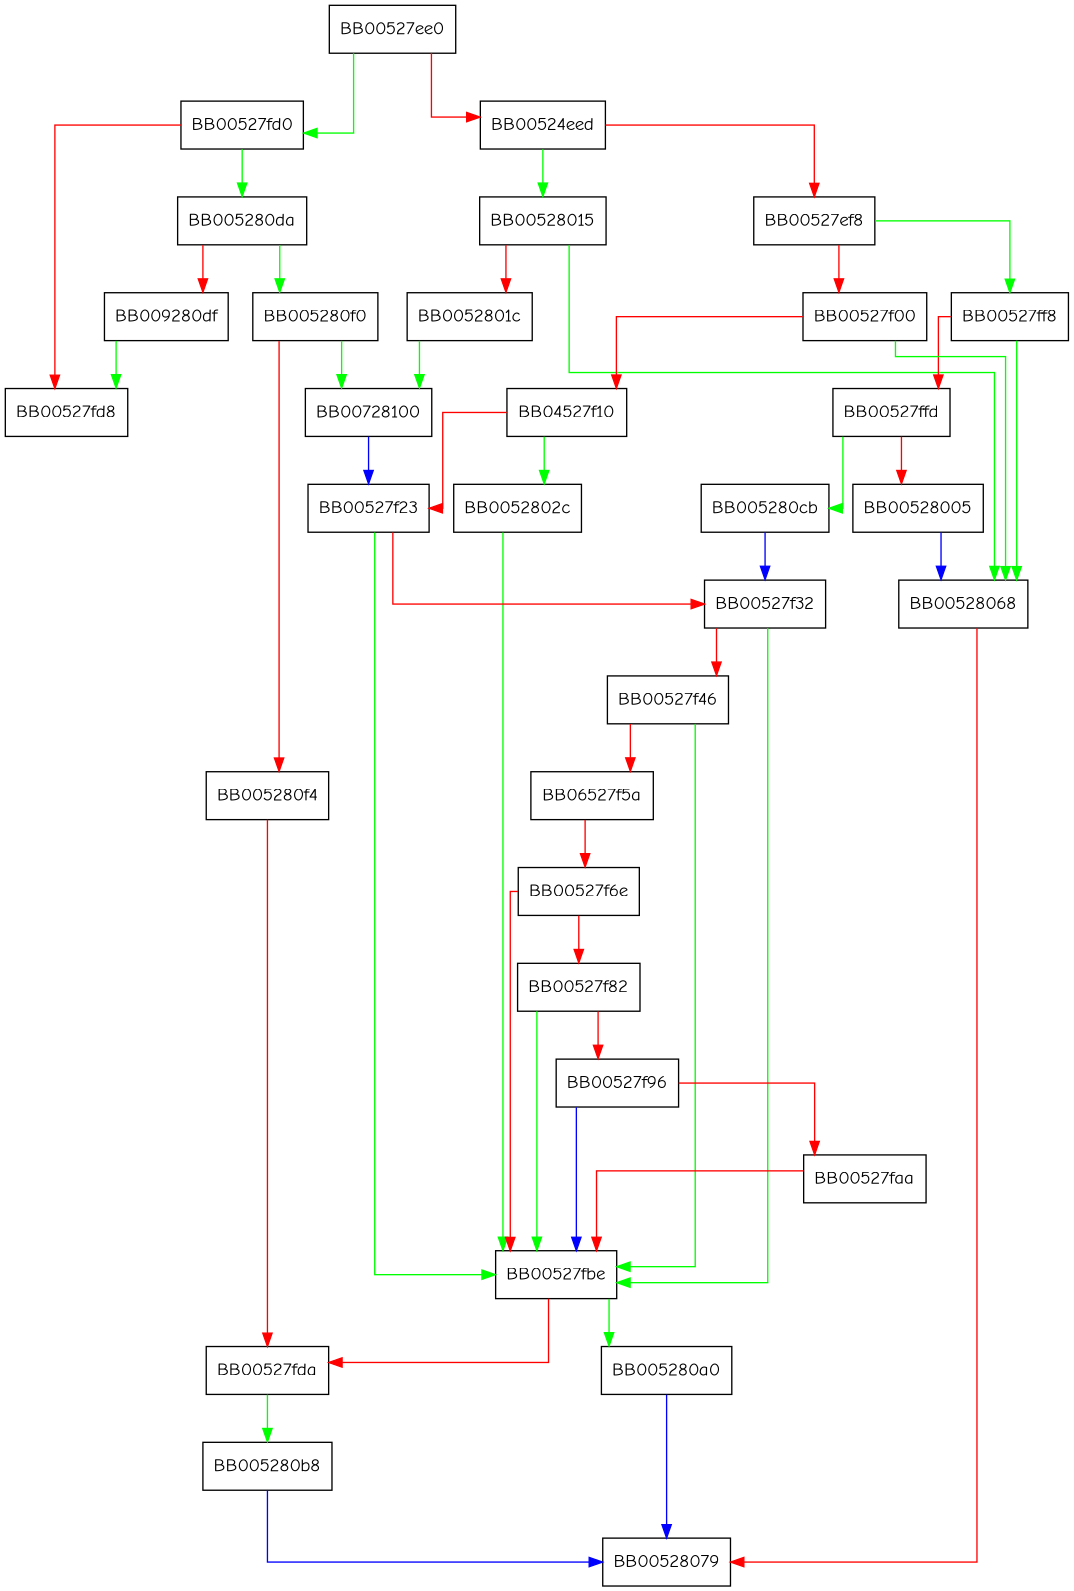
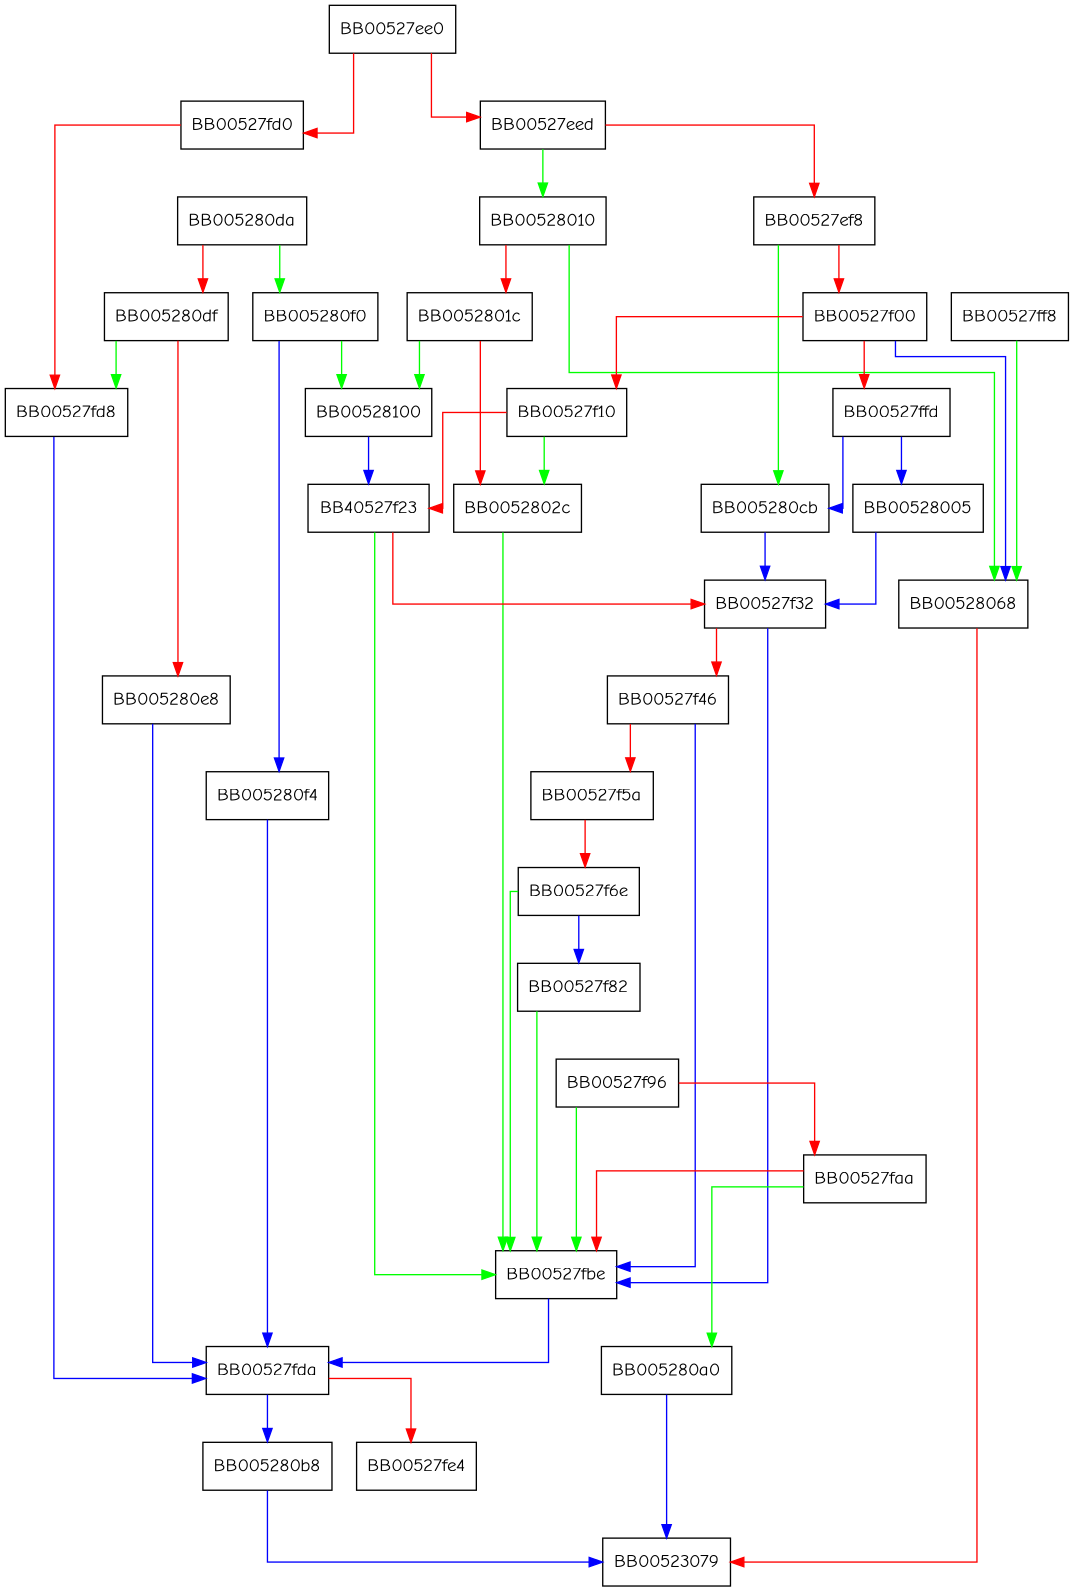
edge "BB00527ee0" -> "BB00527fd0": color green -> red
node "BB00524eed": label "BB00524eed" -> "BB00527eed"
edge "BB00527fd0" -> "BB005280da": removed
node "BB00528015": label "BB00528015" -> "BB00528010"
edge "BB00527ef8" -> "BB00527ff8": now "BB00527ef8" -> "BB005280cb"
node "BB009280df": label "BB009280df" -> "BB005280df"
edge "BB00527ff8" -> "BB00527ffd": now "BB00527f00" -> "BB00527ffd"
edge "BB00527f00" -> "BB00528068": color green -> blue
edge "BB0052801c" -> "BB0052802c": added
node "BB00728100": label "BB00728100" -> "BB00528100"
node "BB04527f10": label "BB04527f10" -> "BB00527f10"
edge "BB00527ffd" -> "BB00528005": color red -> blue
edge "BB00527ffd" -> "BB005280cb": color green -> blue
node "BB00527f23": label "BB00527f23" -> "BB40527f23"
edge "BB00528005" -> "BB00528068": now "BB00528005" -> "BB00527f32"
edge "BB005280f0" -> "BB005280f4": color red -> blue
node "BB005280e8": added
node "BB06527f5a": label "BB06527f5a" -> "BB00527f5a"
edge "BB00527f6e" -> "BB00527f82": color red -> blue
edge "BB00527fd8" -> "BB00527fda": added
edge "BB00527f32" -> "BB00527fbe": color green -> blue
edge "BB00527f82" -> "BB00527f96": removed
edge "BB00527f46" -> "BB00527fbe": color green -> blue
edge "BB00527f6e" -> "BB00527fbe": color red -> green
edge "BB005280f4" -> "BB00527fda": color red -> blue
edge "BB00527f96" -> "BB00527fbe": color blue -> green
edge "BB00527fbe" -> "BB005280a0": now "BB00527faa" -> "BB005280a0"
edge "BB00527fbe" -> "BB00527fda": color red -> blue
edge "BB00527fda" -> "BB005280b8": color green -> blue
node "BB00527fe4": added
node "BB00528079": label "BB00528079" -> "BB00523079"
